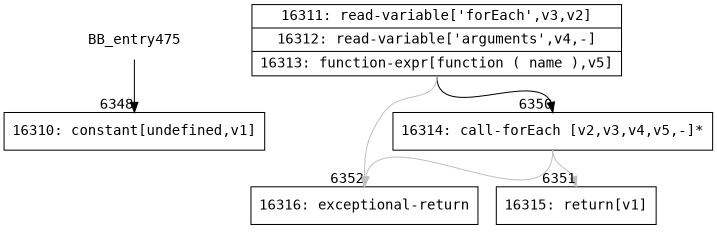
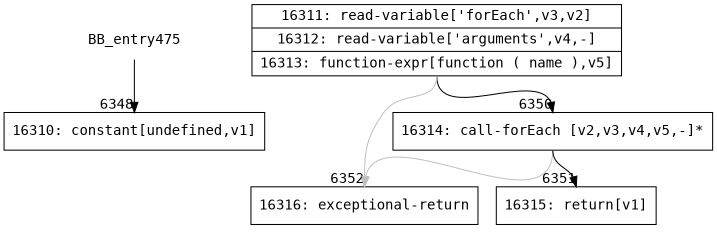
edge "16314: call-forEach [v2,v3,v4,v5,-]*" -> "16315: return[v1]": color gray -> black
